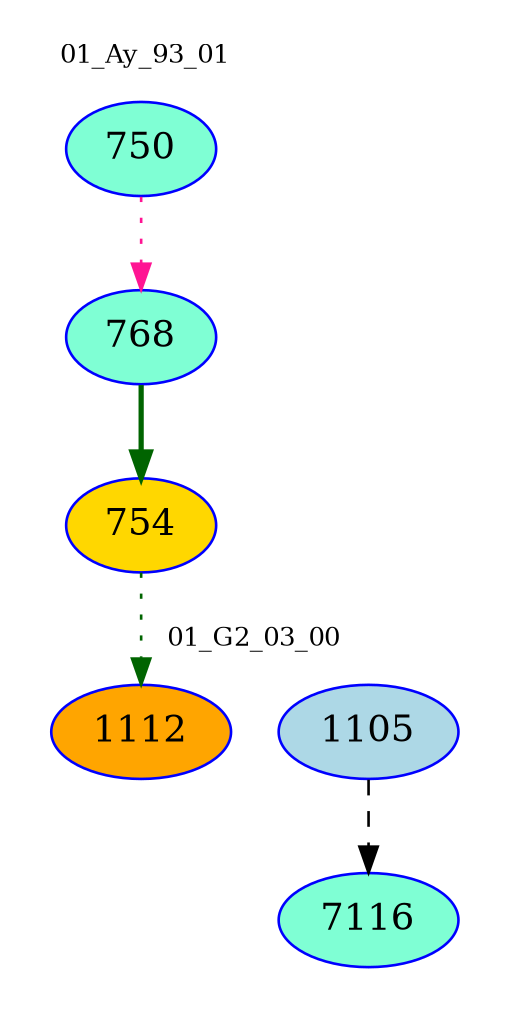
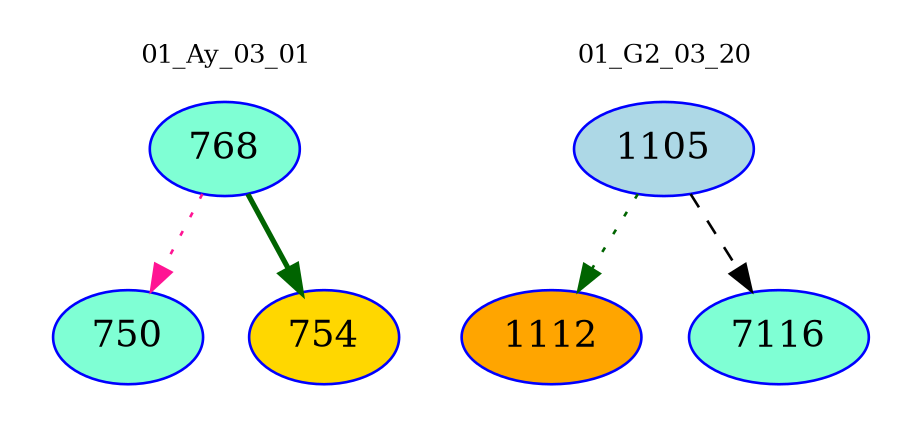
cluster "01_Ay_93_01": label "01_Ay_93_01" -> "01_Ay_03_01"
edge "750" -> "768": reversed
edge "754" -> "1112": now "1105" -> "1112"
cluster "01_G2_03_00": label "01_G2_03_00" -> "01_G2_03_20"
